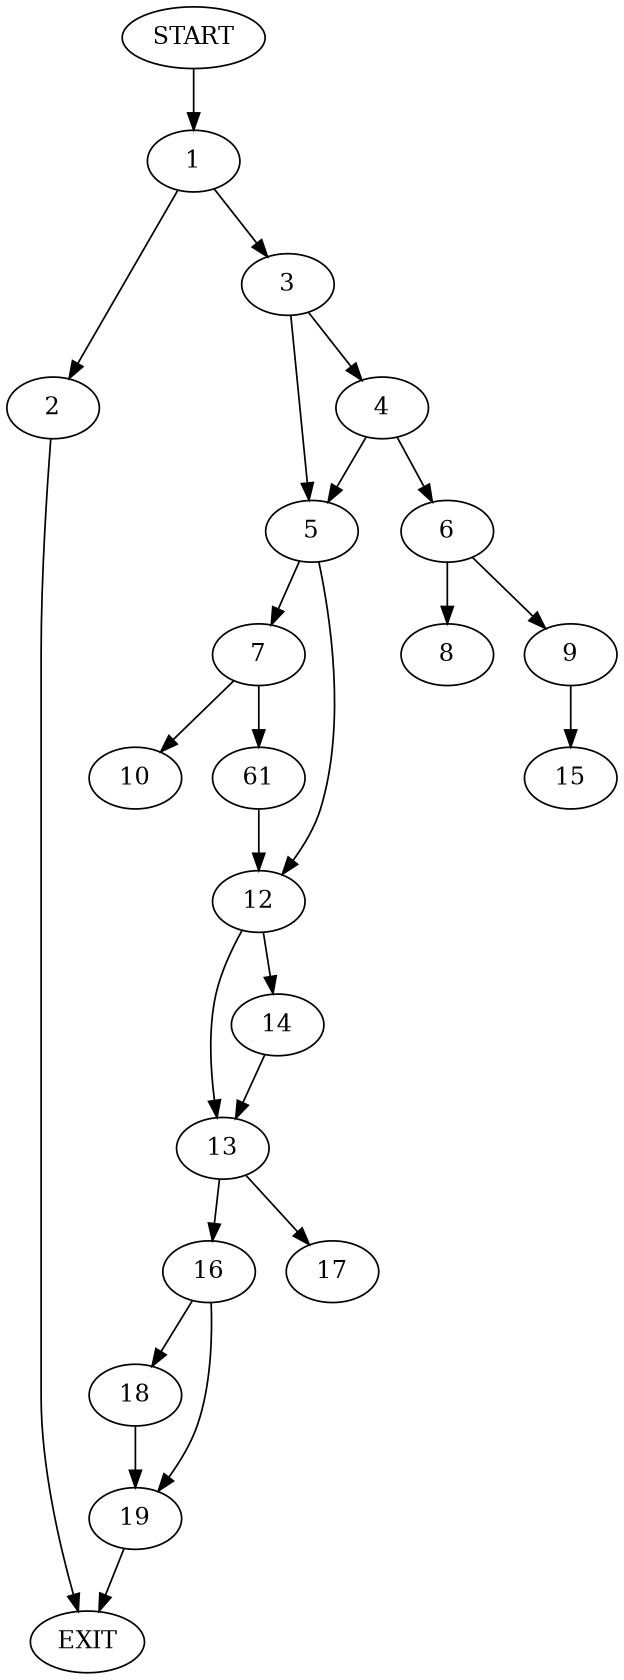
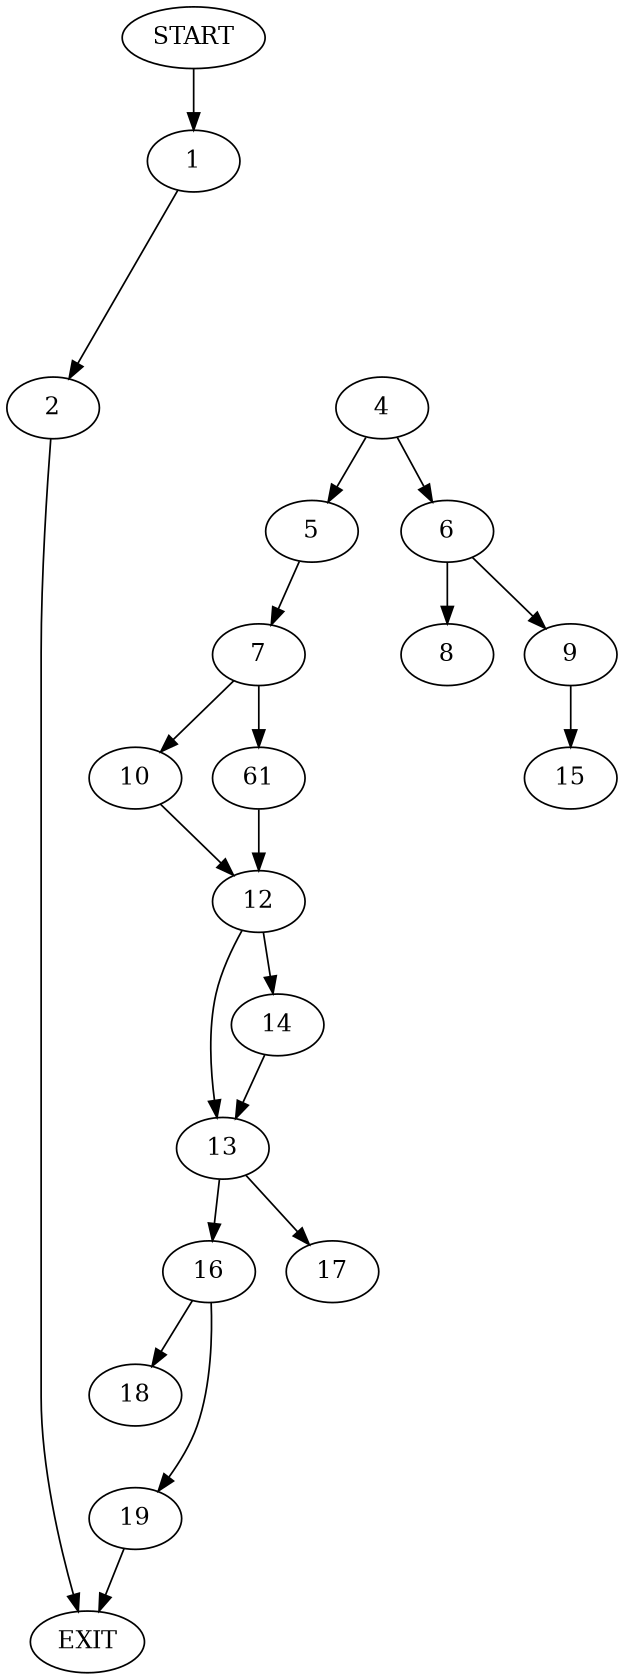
node "3": removed
edge "5" -> "12": now "10" -> "12"
edge "18" -> "19": removed
